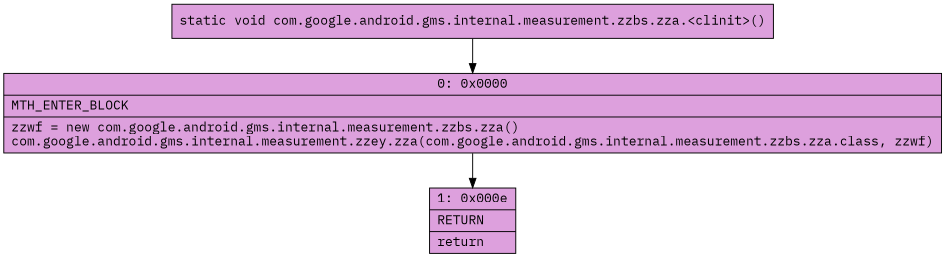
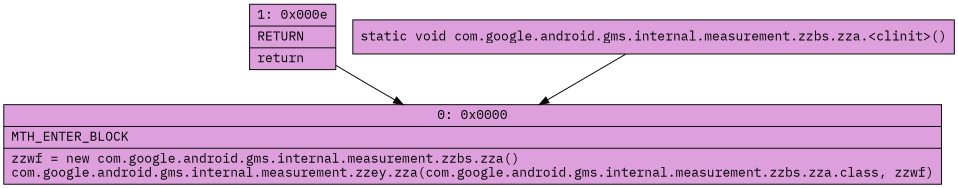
edge "0: 0x0000" -> "1: 0x000e": reversed
